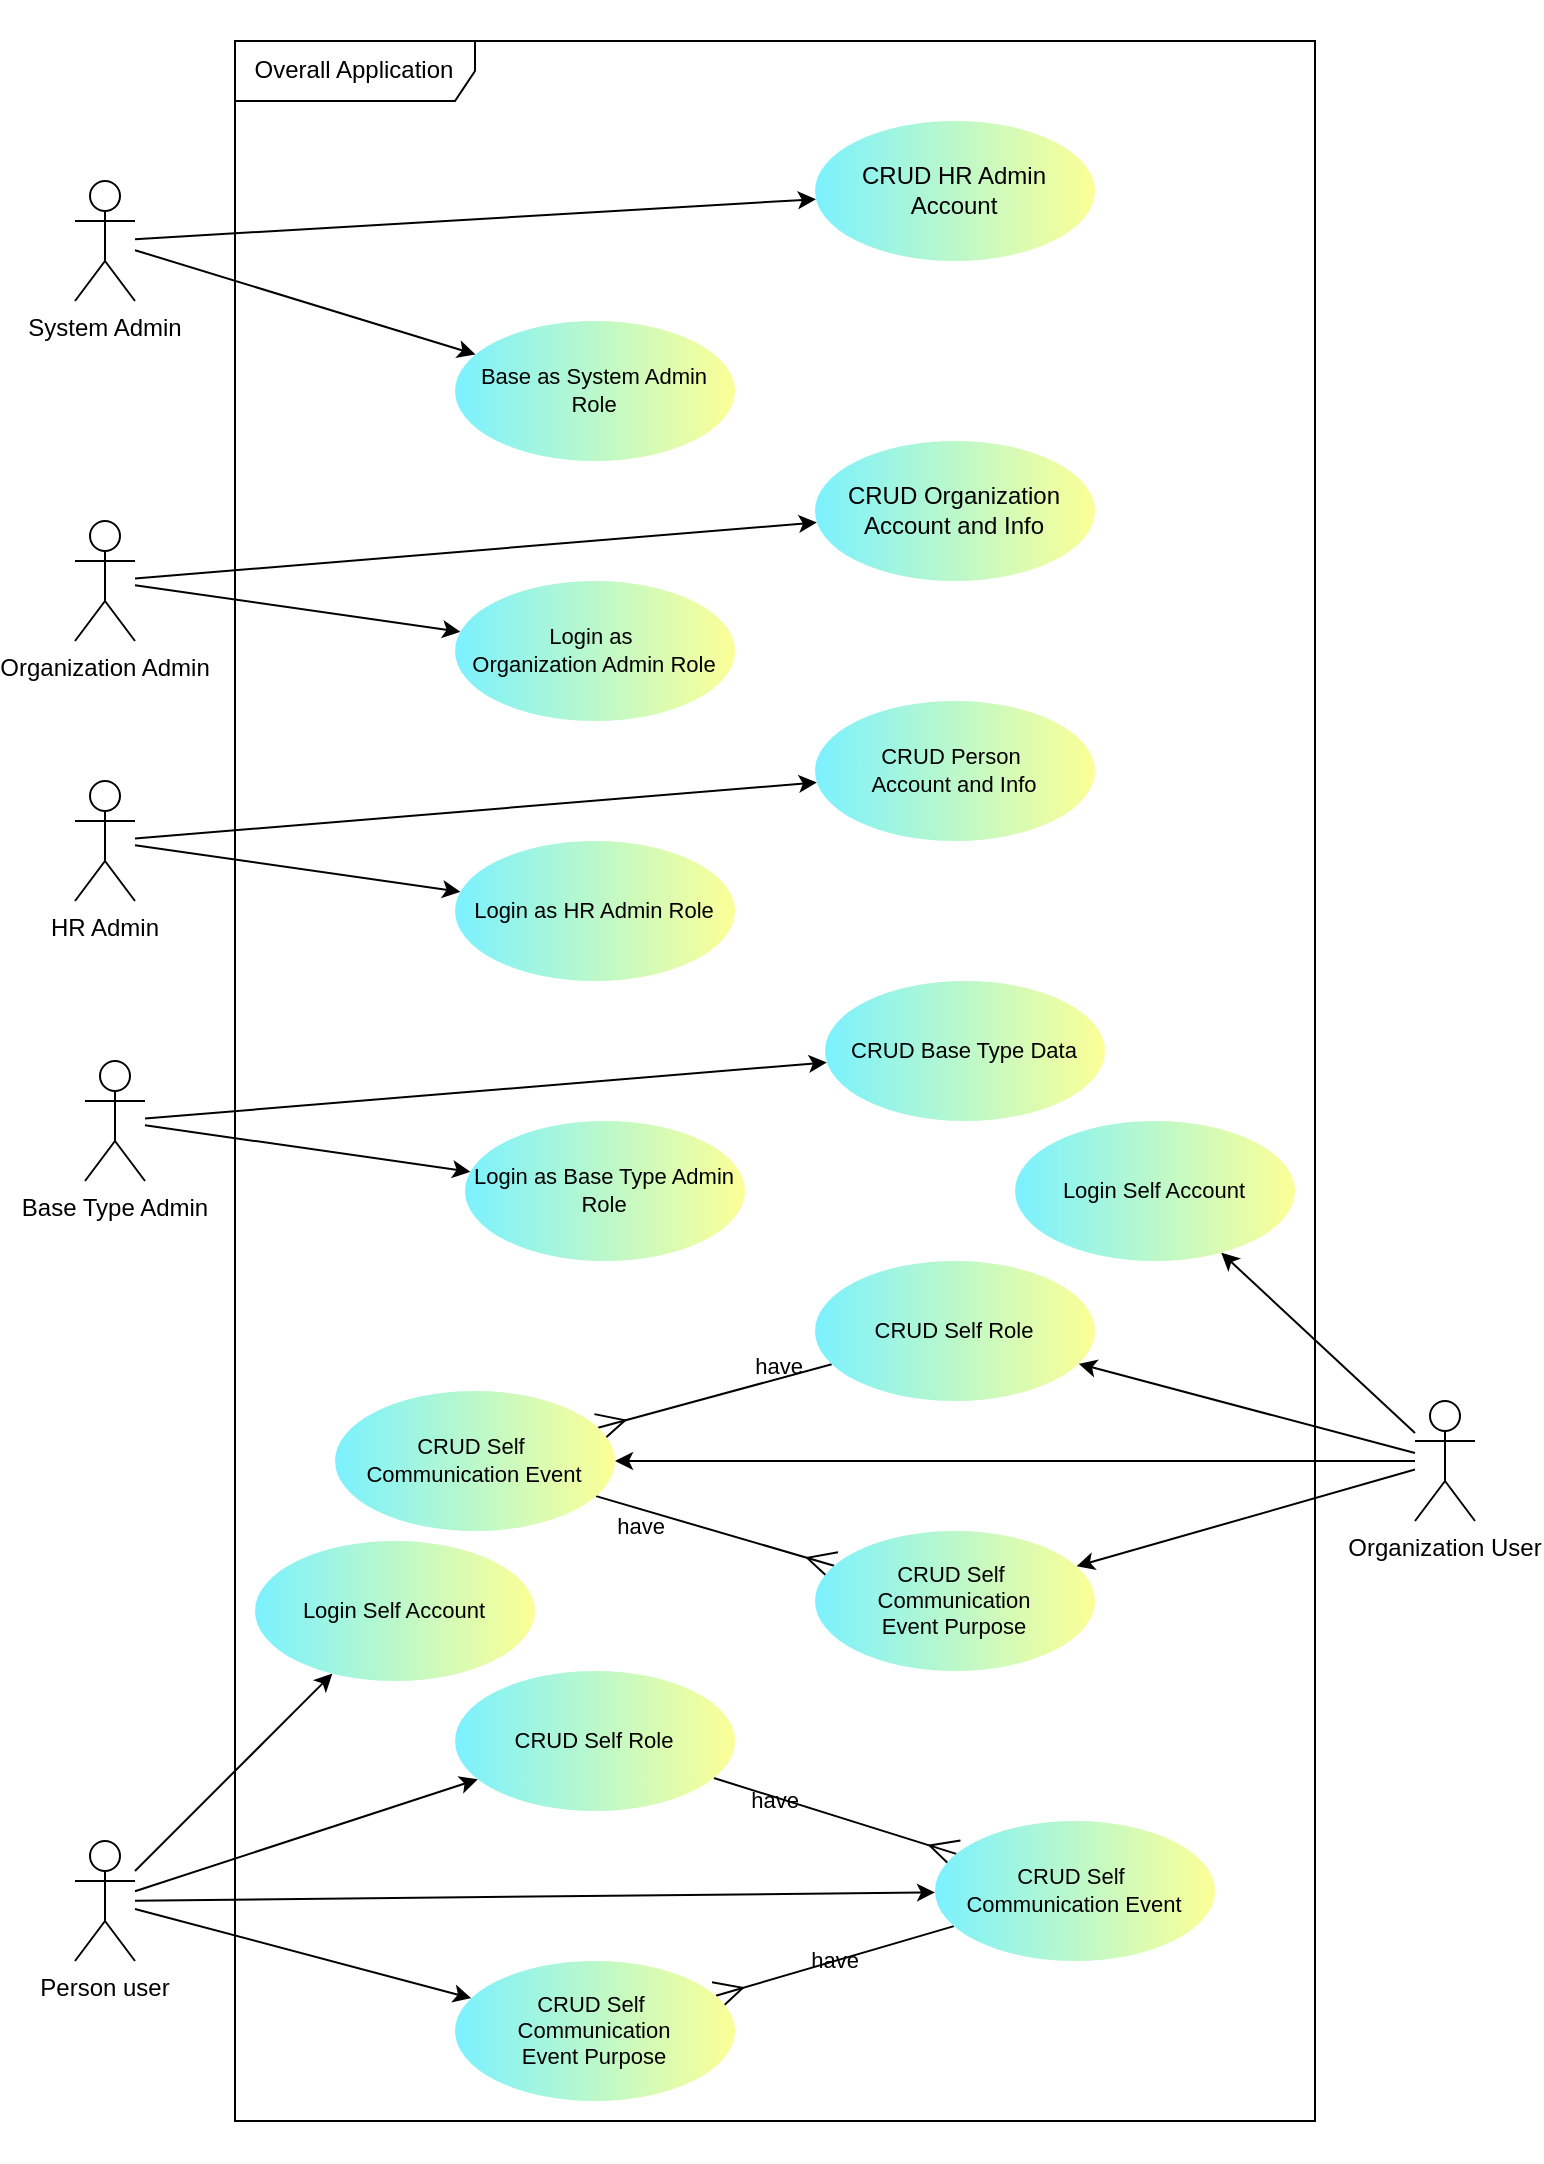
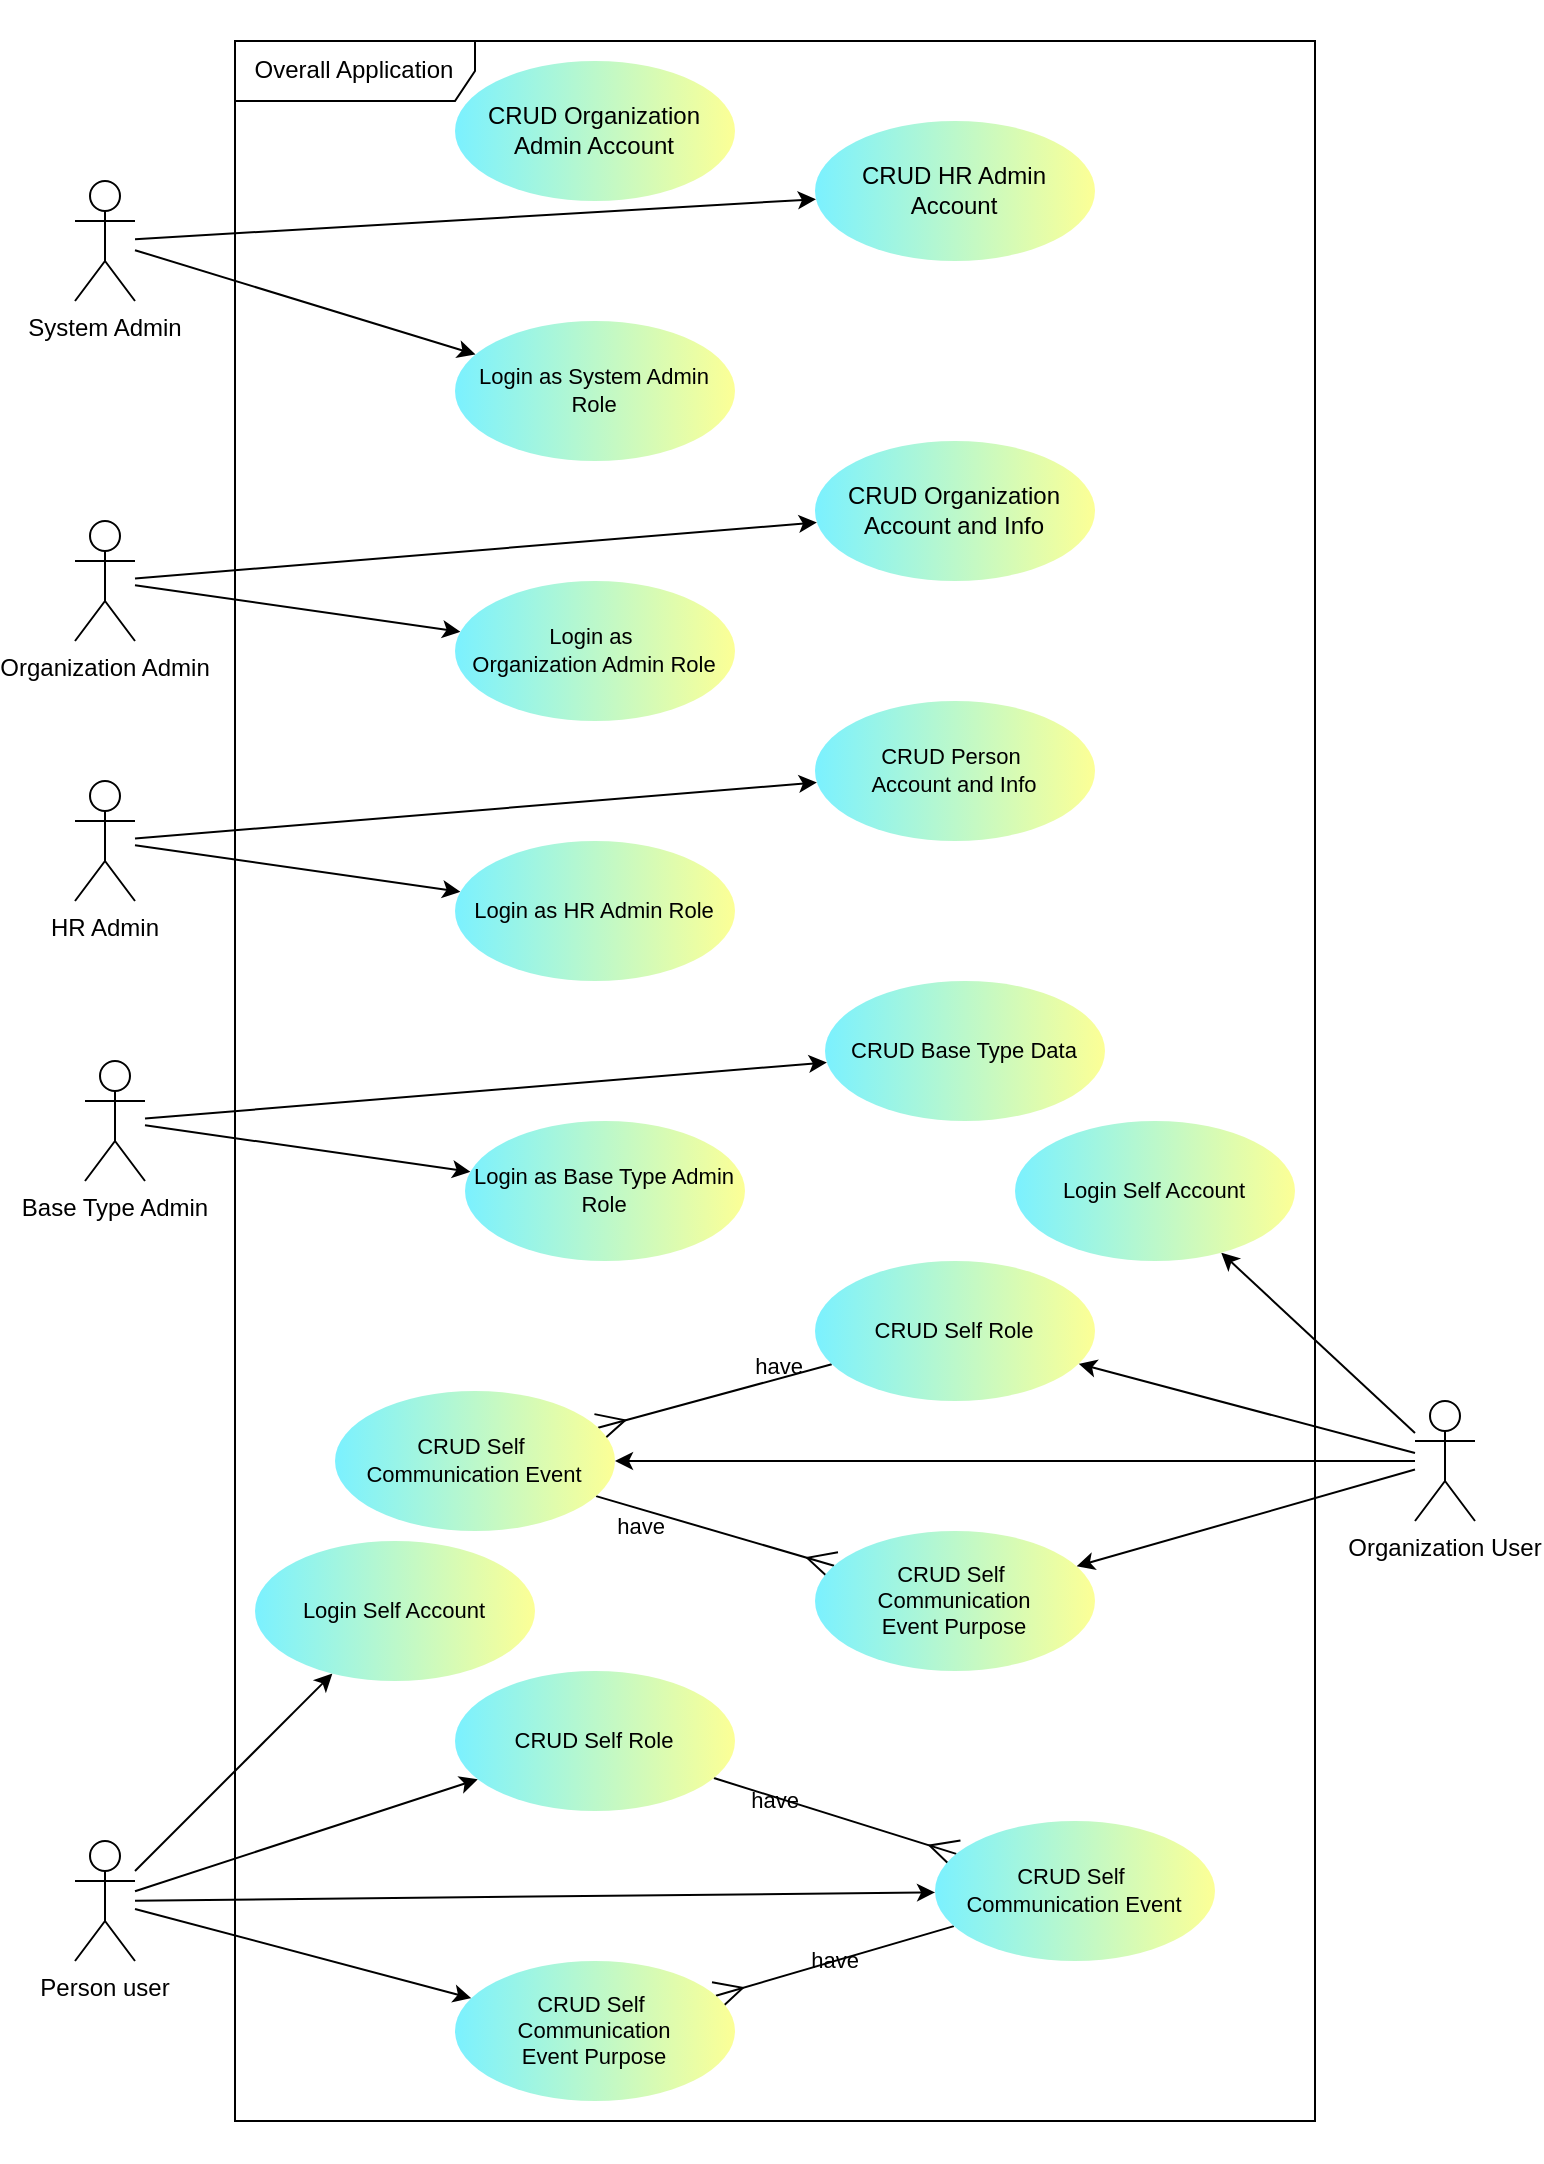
node "CRUD Organization Admin Account": added
node "Base as System Admin Role": label "Base as System Admin Role" -> "Login as System Admin Role"
